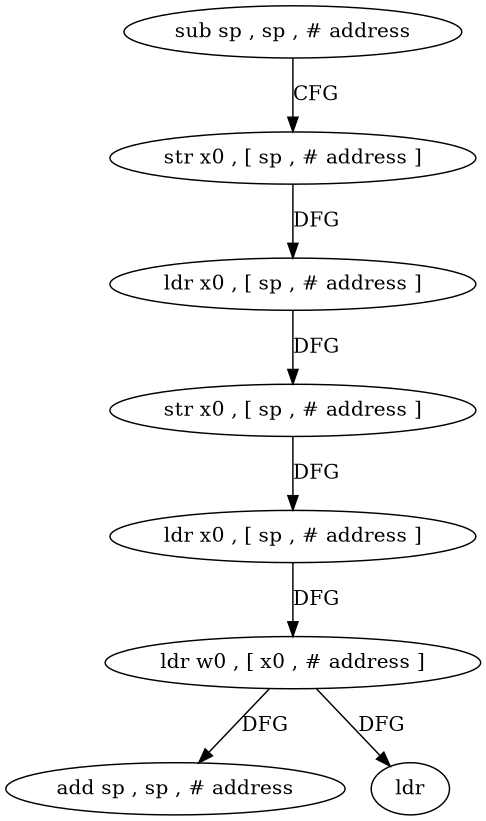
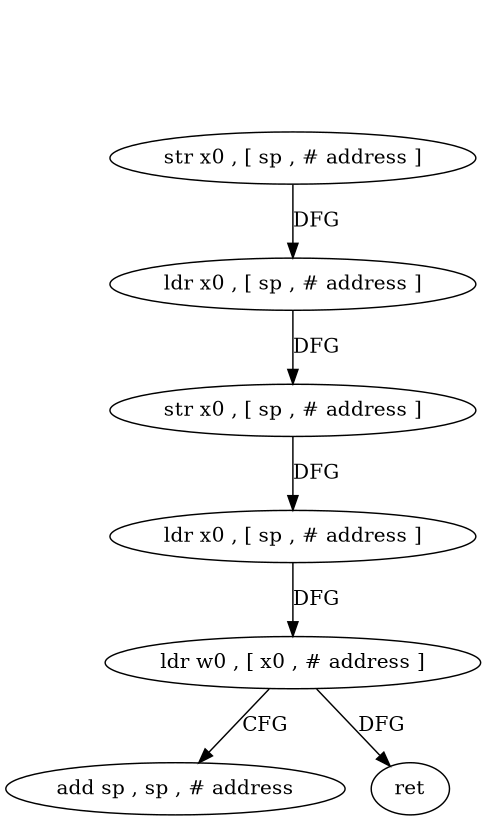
node "sub sp , sp , # address": removed
edge "ldr w0 , [ x0 , # address ]" -> "add sp , sp , # address": label "DFG" -> "CFG"
node "ldr": label "ldr" -> "ret"
